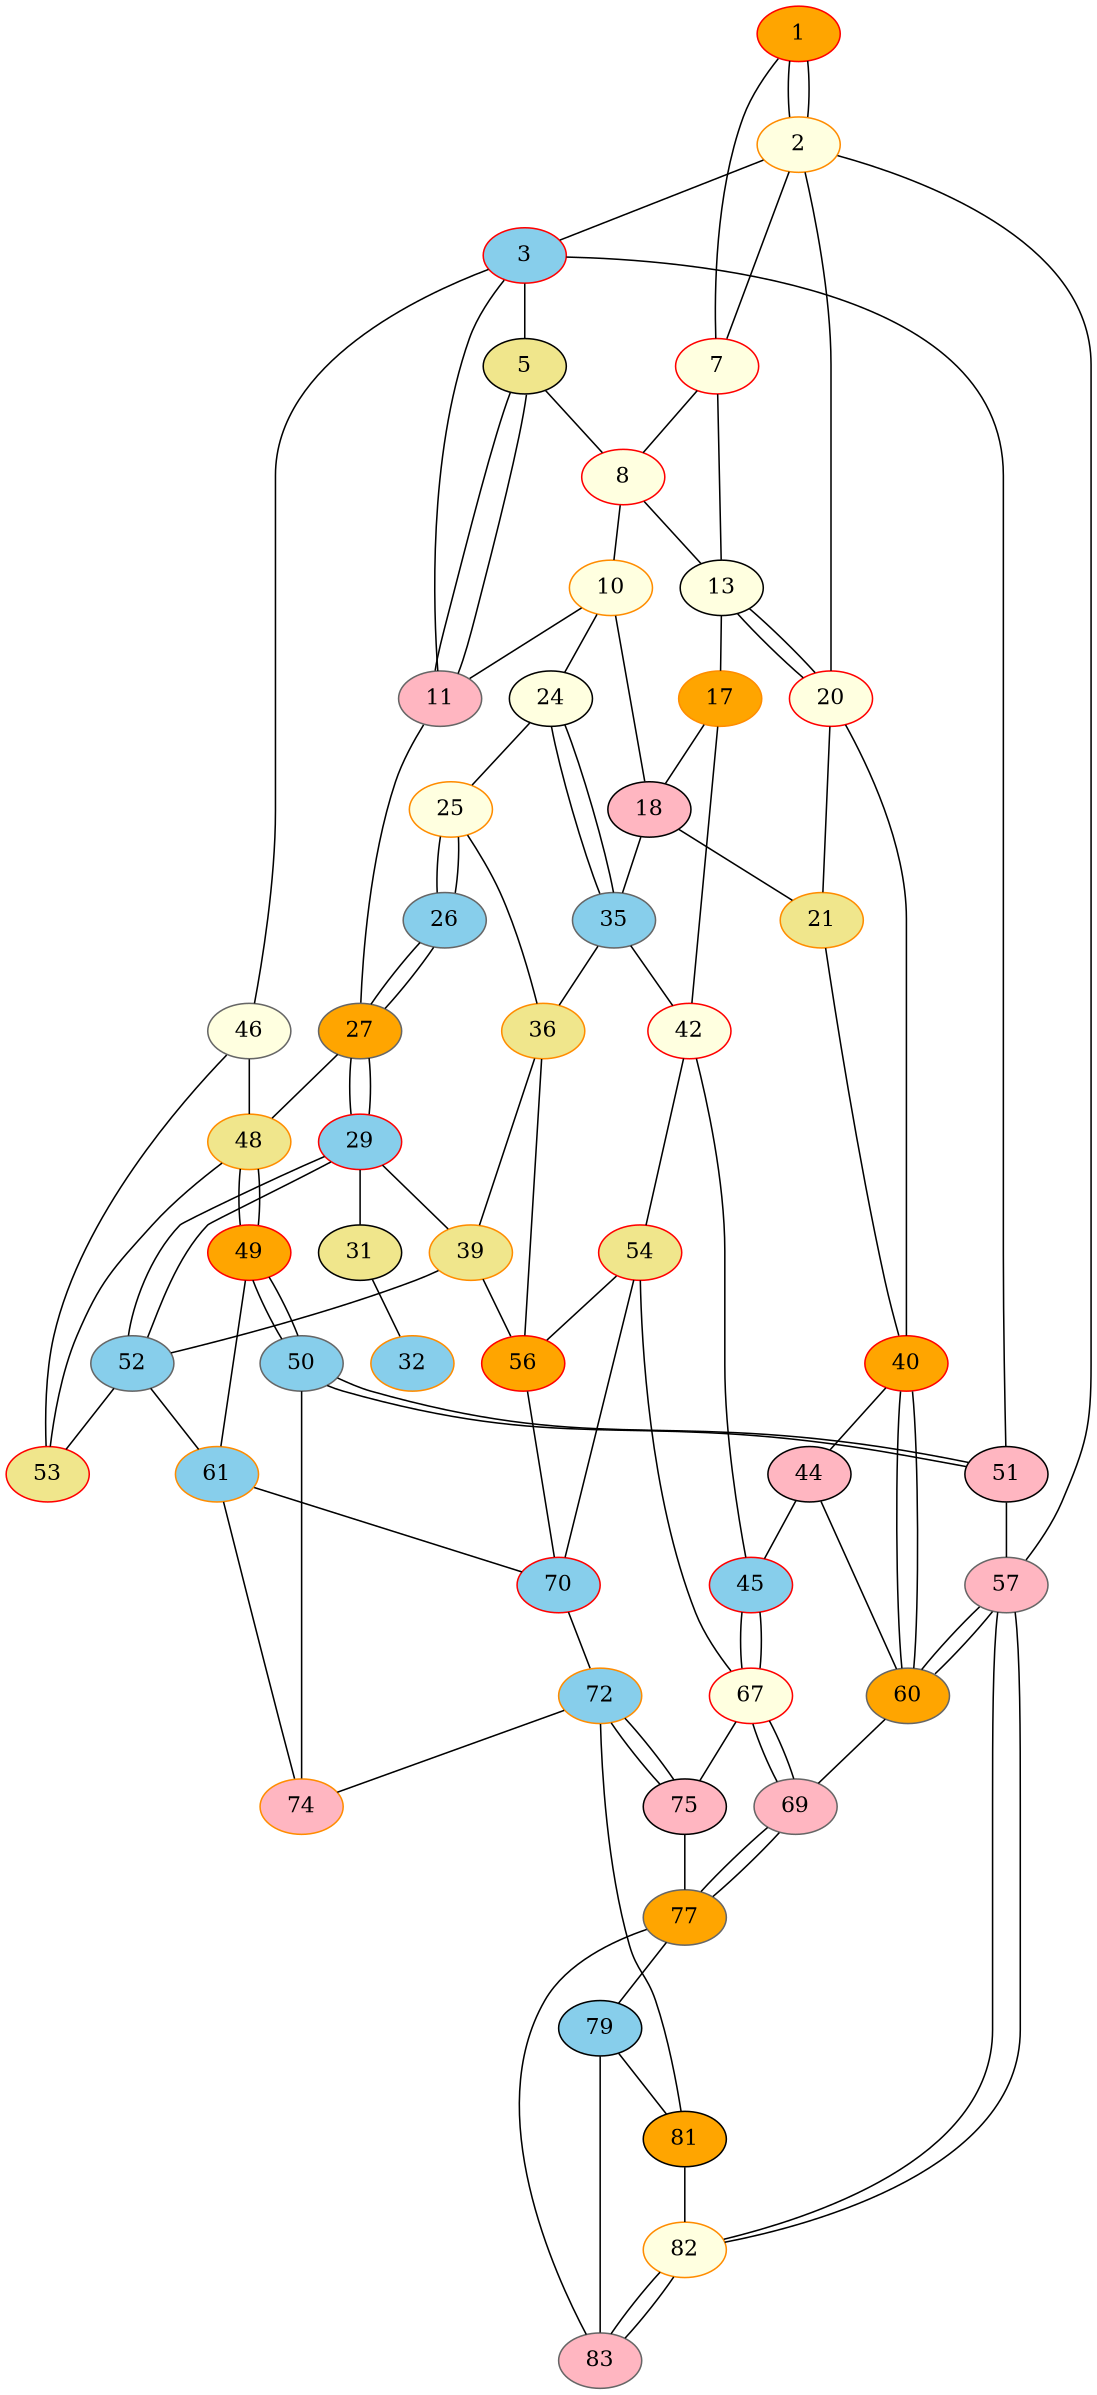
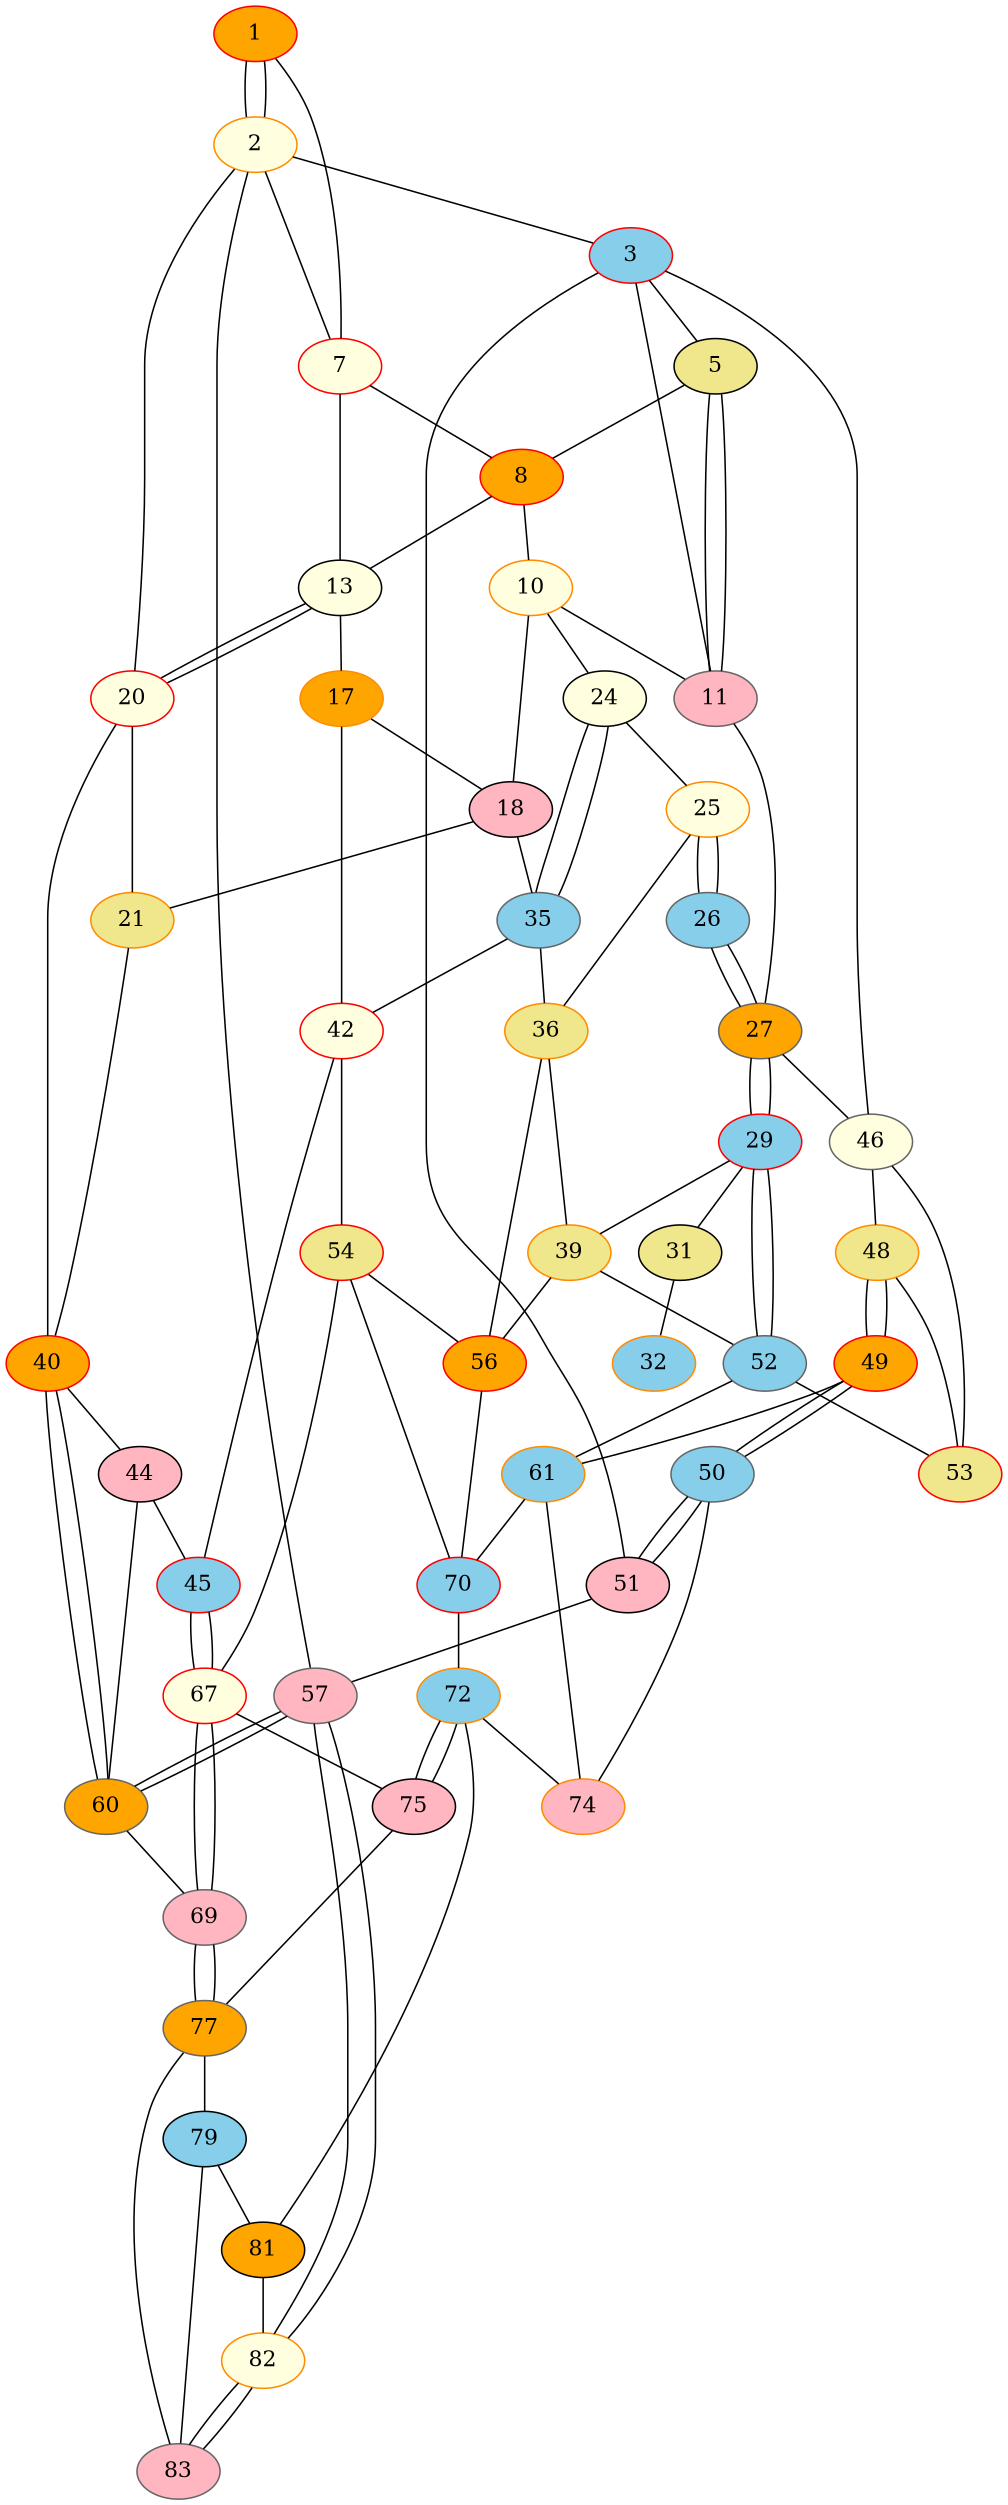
node "8": fillcolor lightyellow -> orange
edge "27" -- "48": now "27" -- "46"
